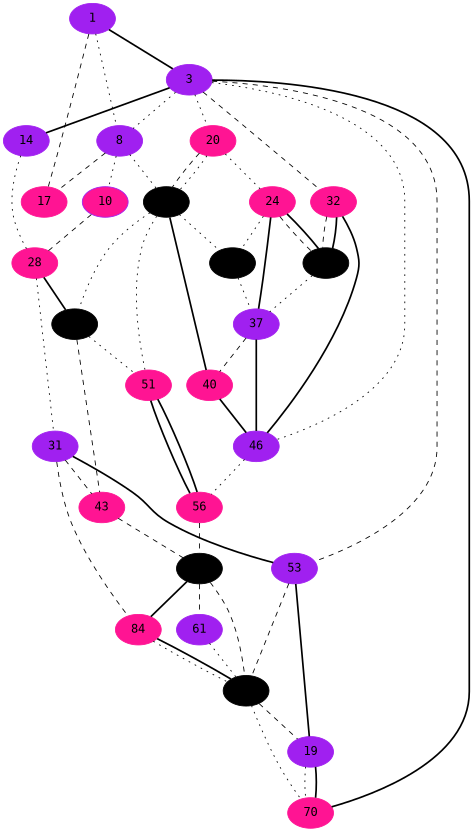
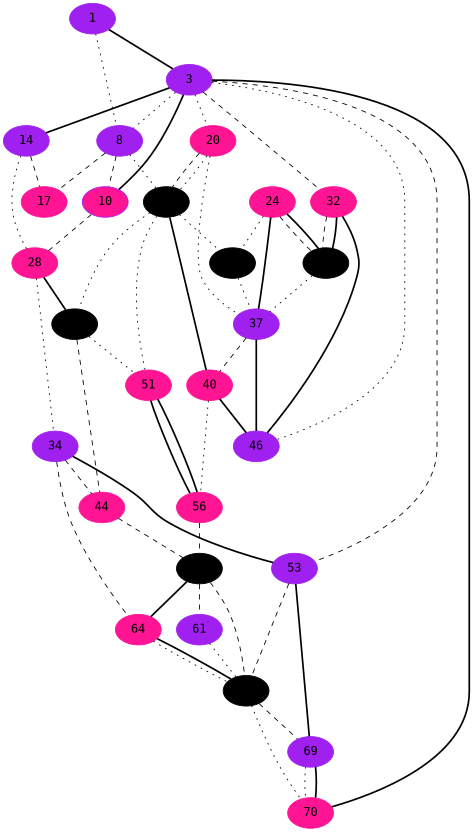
edge "1" -- "17": now "14" -- "17"
edge "3" -- "10": added
edge "8" -- "10": style dotted -> dashed
edge "20" -- "24": now "20" -- "37"
node "31": label "31" -> "34"
edge "46" -- "56": now "40" -- "56"
node "43": label "43" -> "44"
node "84": label "84" -> "64"
node "19": label "19" -> "69"
